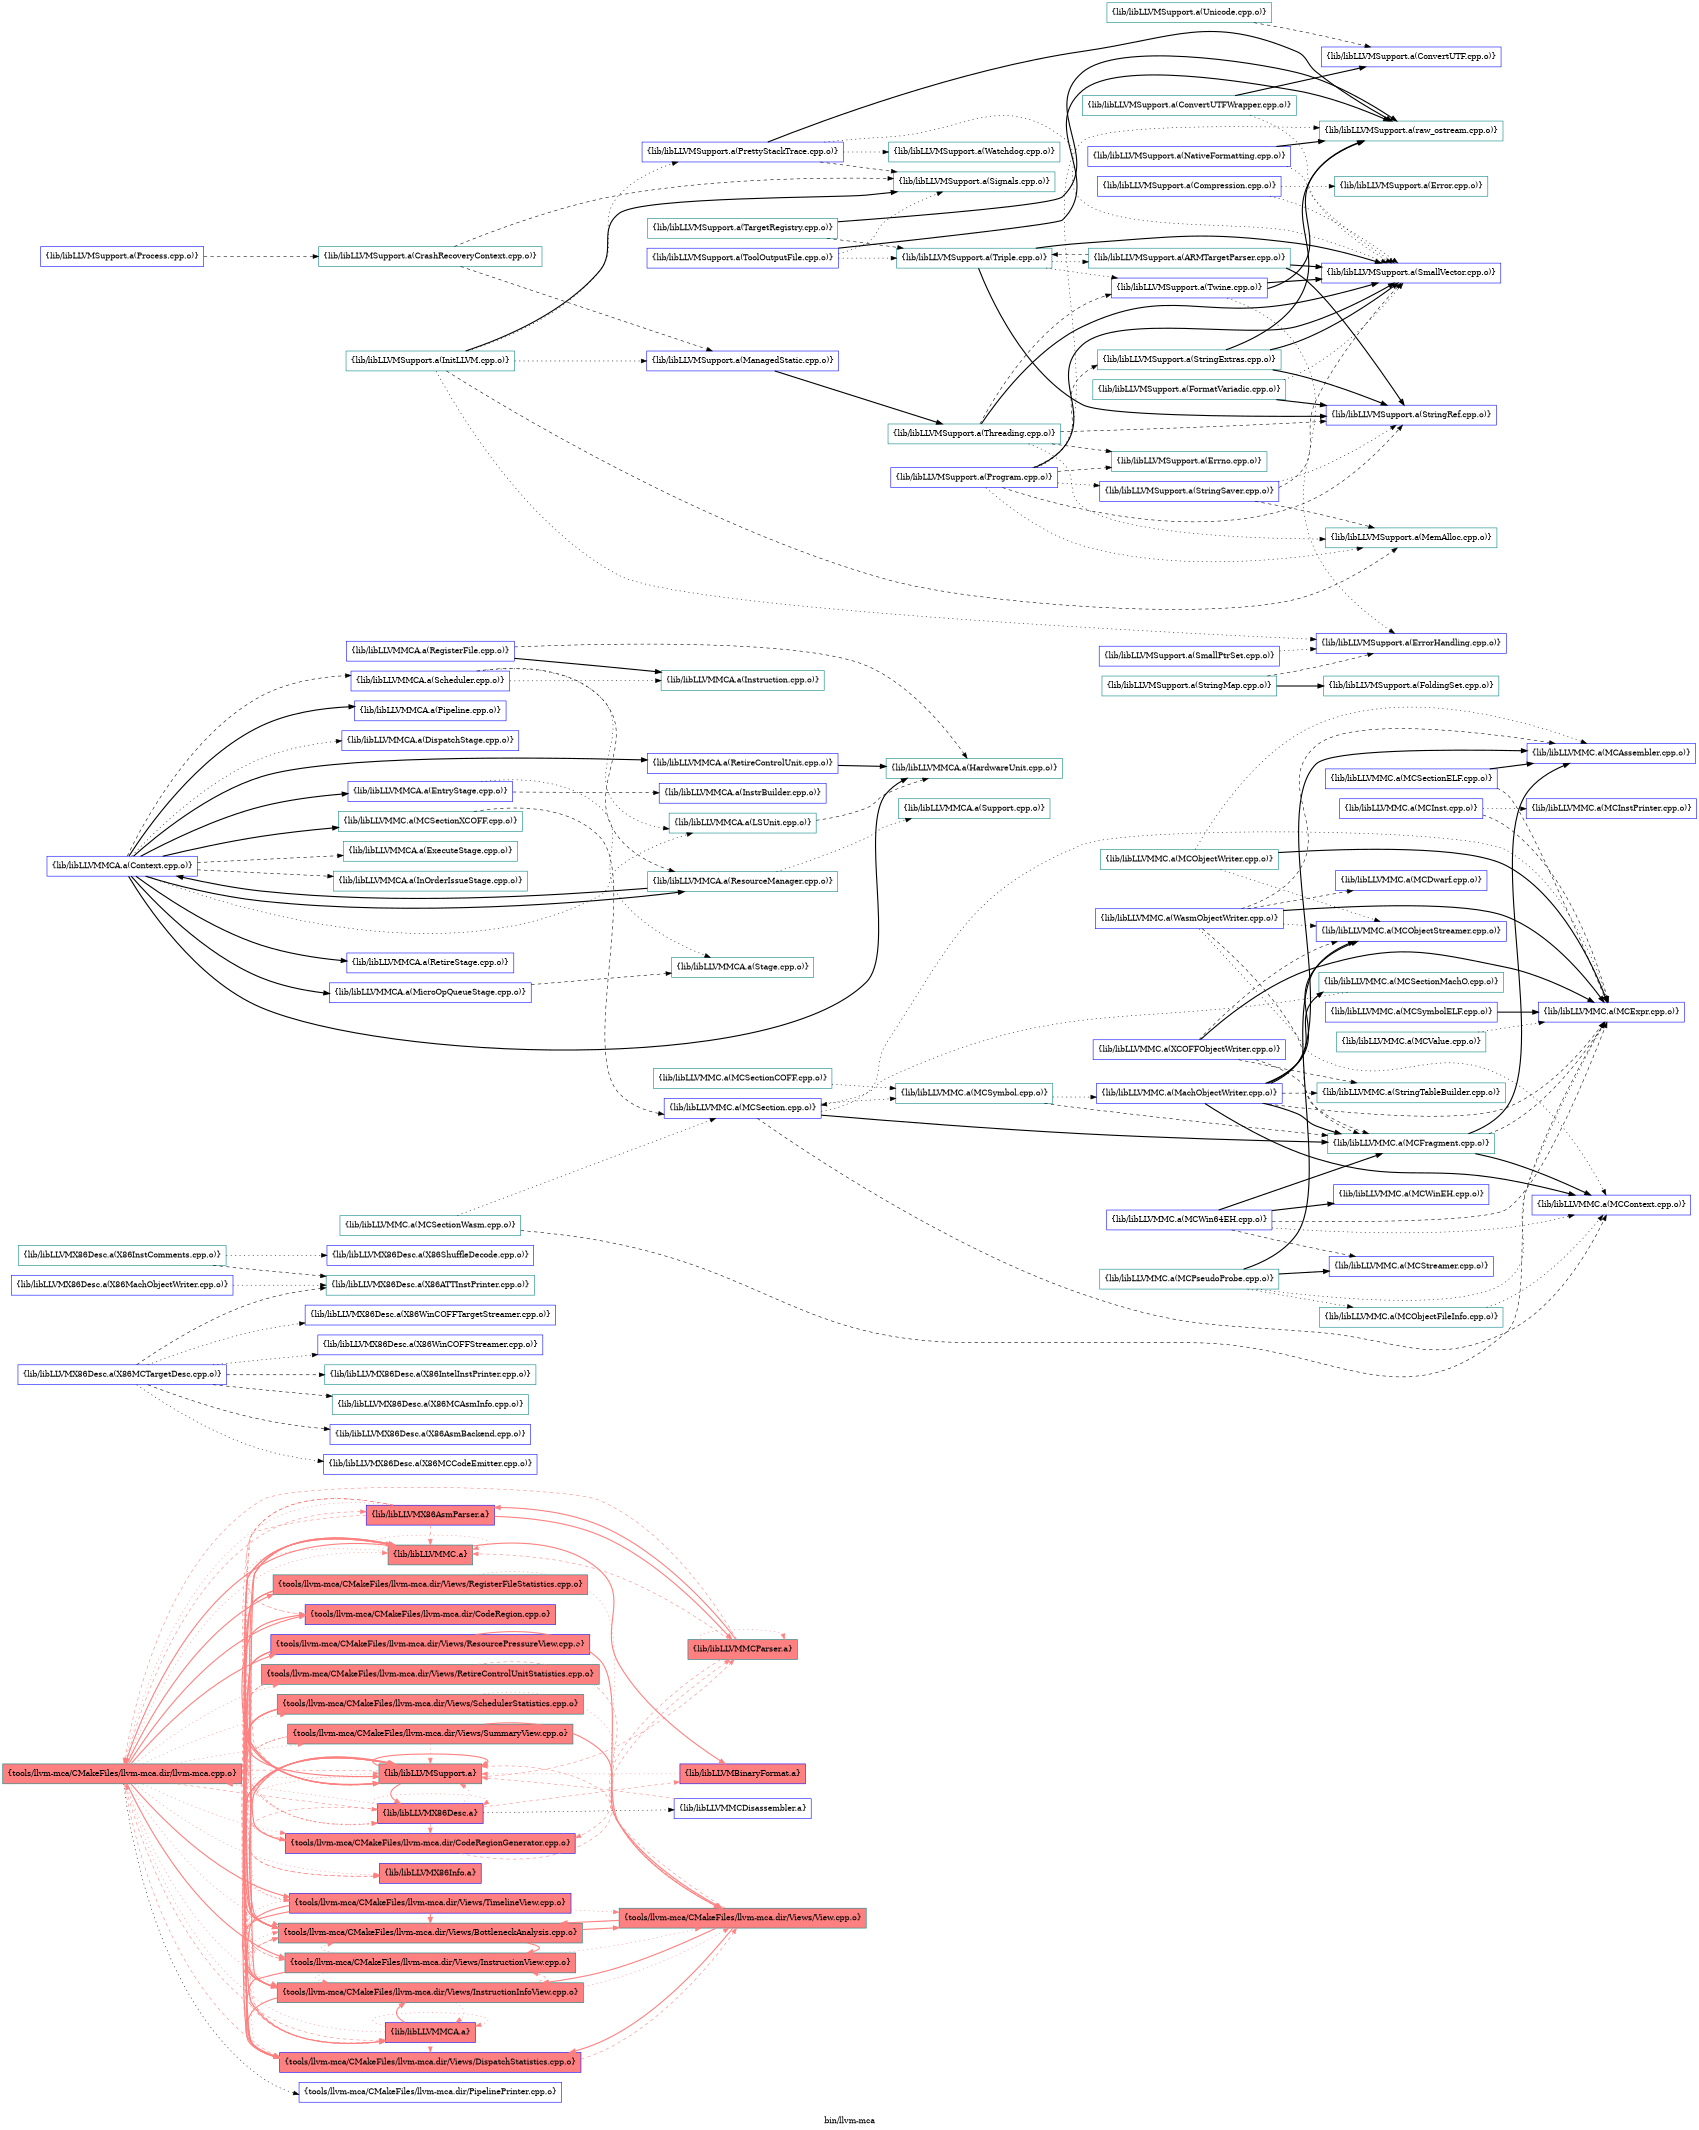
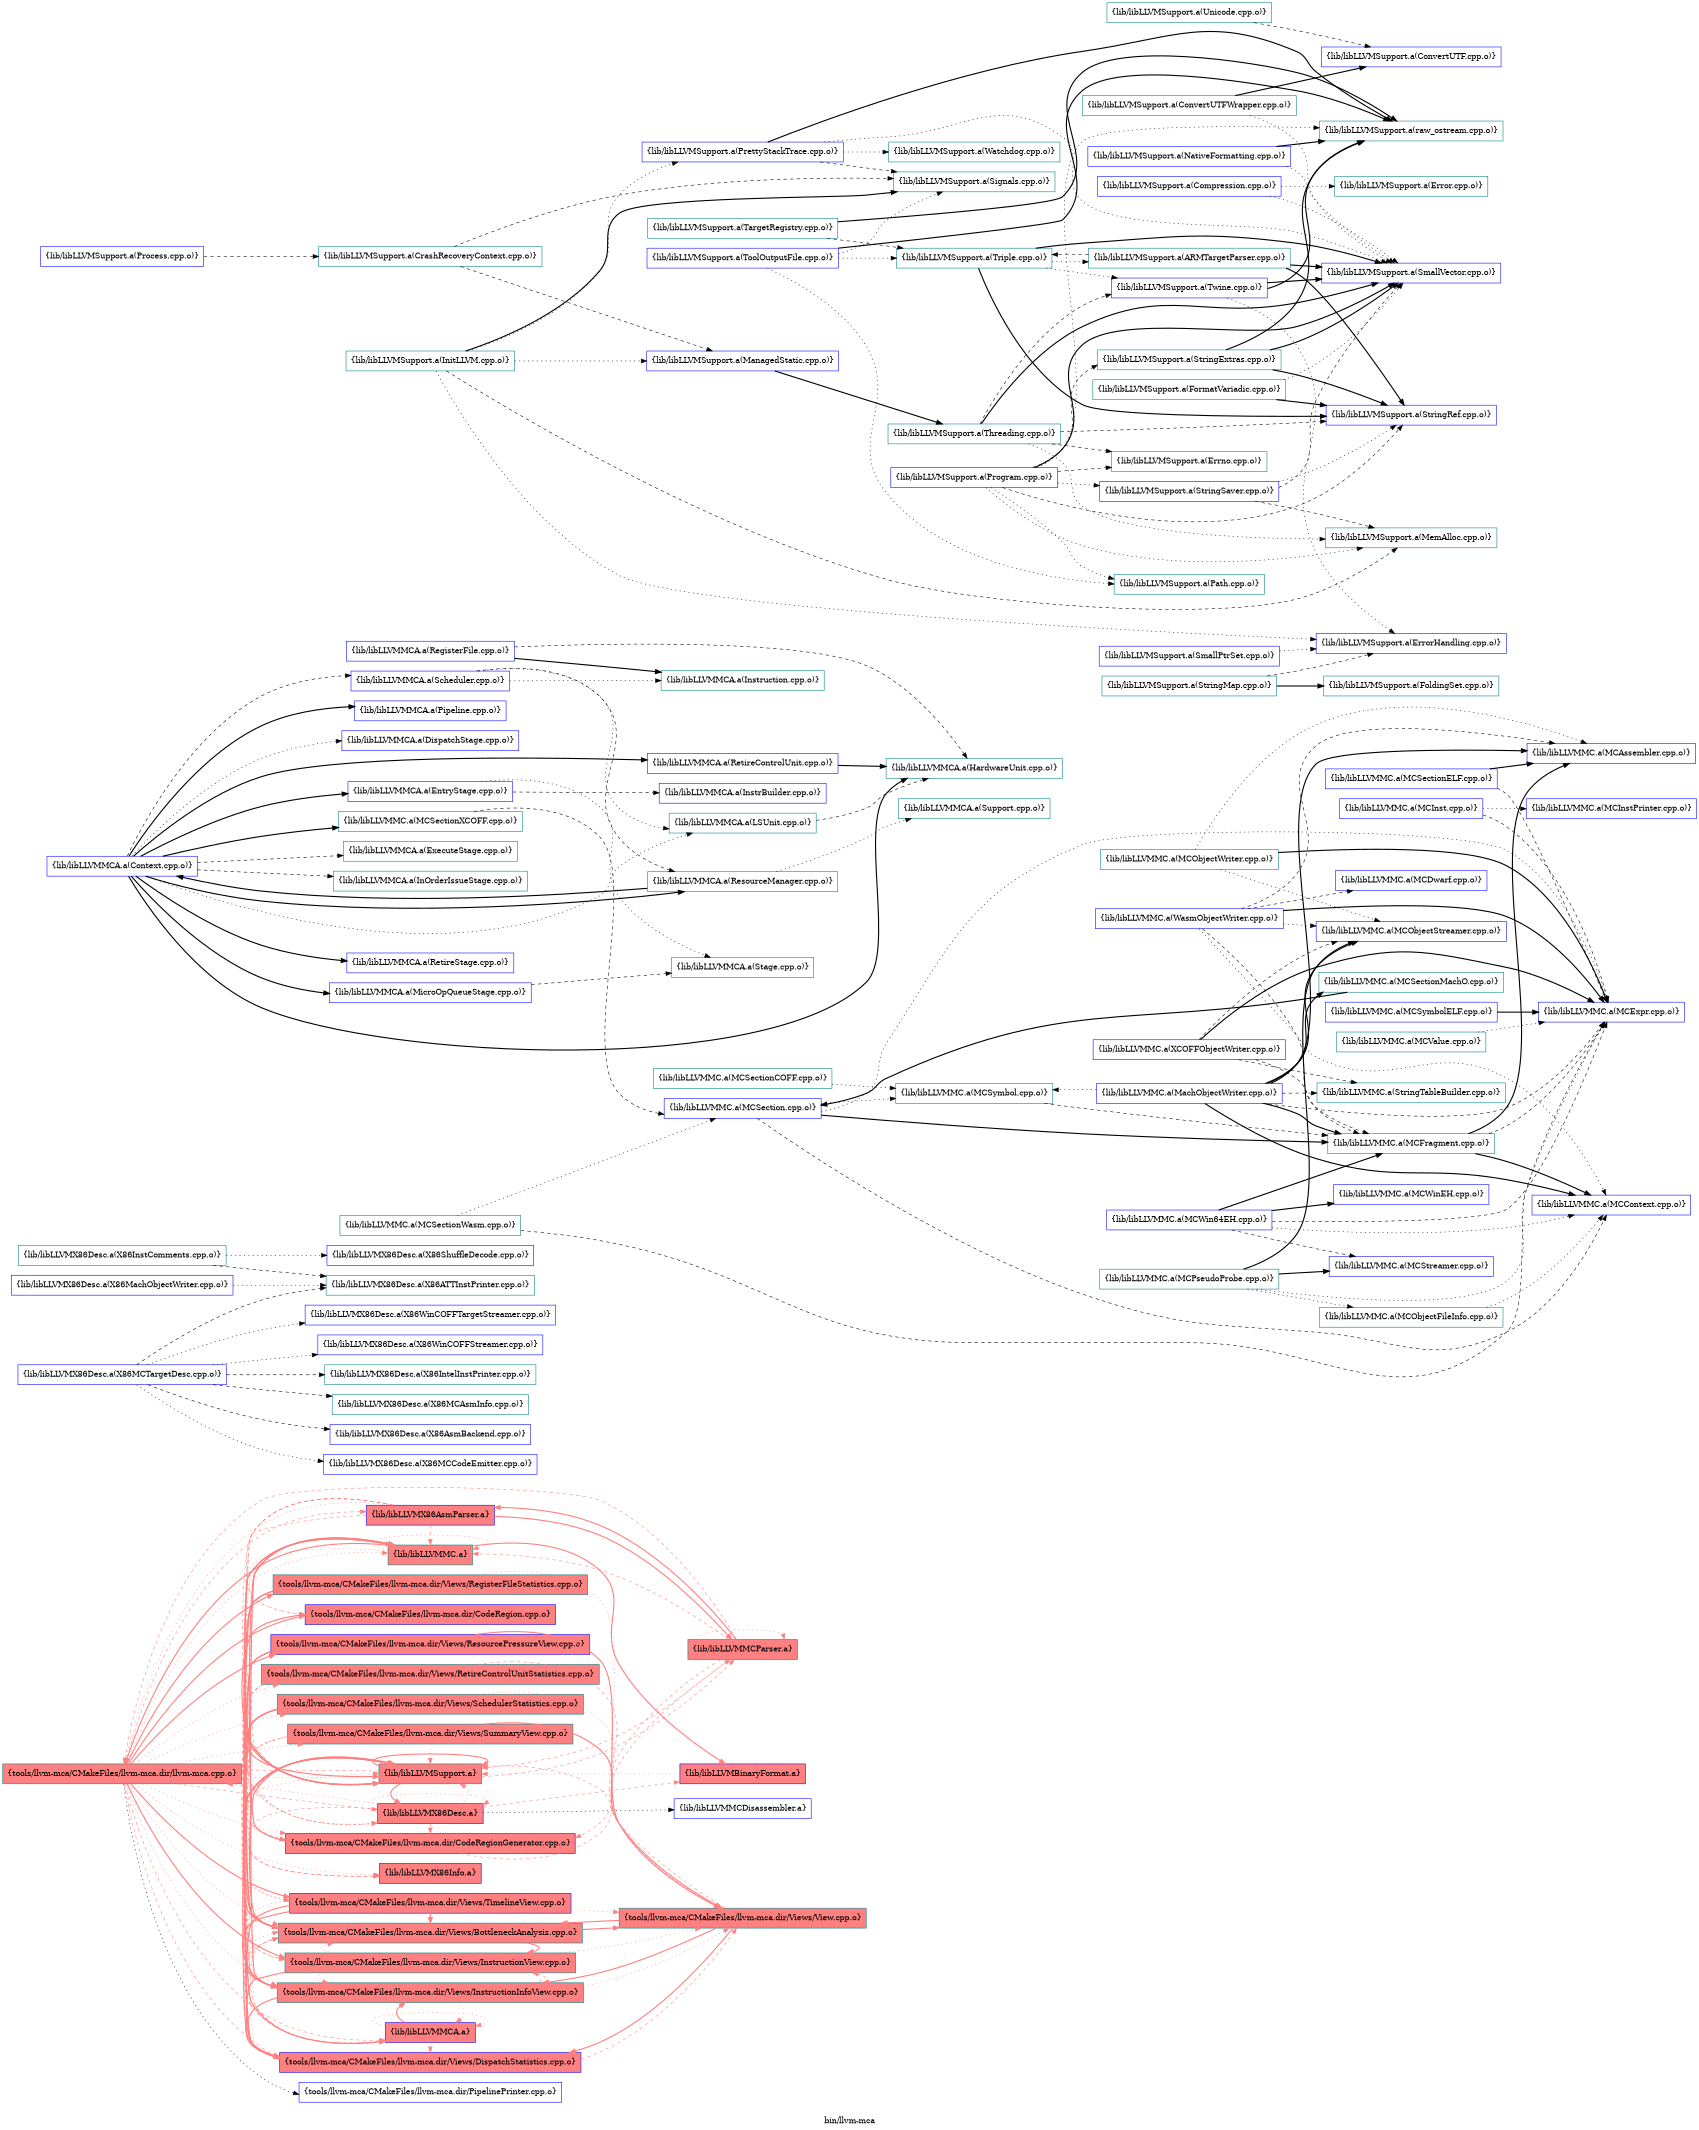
node "{lib/libLLVMSupport.a(Path.cpp.o)}": added
edge "{lib/libLLVMMC.a(MCSectionMachO.cpp.o)}" -> "{lib/libLLVMMC.a(MCSection.cpp.o)}": style dotted -> bold
edge "{lib/libLLVMMC.a(MCSymbol.cpp.o)}" -> "{lib/libLLVMMC.a(MachObjectWriter.cpp.o)}": reversed
edge "{lib/libLLVMMCDisassembler.a}" -> "{lib/libLLVMSupport.a}": now "{lib/libLLVMMCParser.a}" -> "{lib/libLLVMSupport.a}"
edge "{lib/libLLVMMCA.a}" -> "{tools/llvm-mca/CMakeFiles/llvm-mca.dir/llvm-mca.cpp.o}": removed
